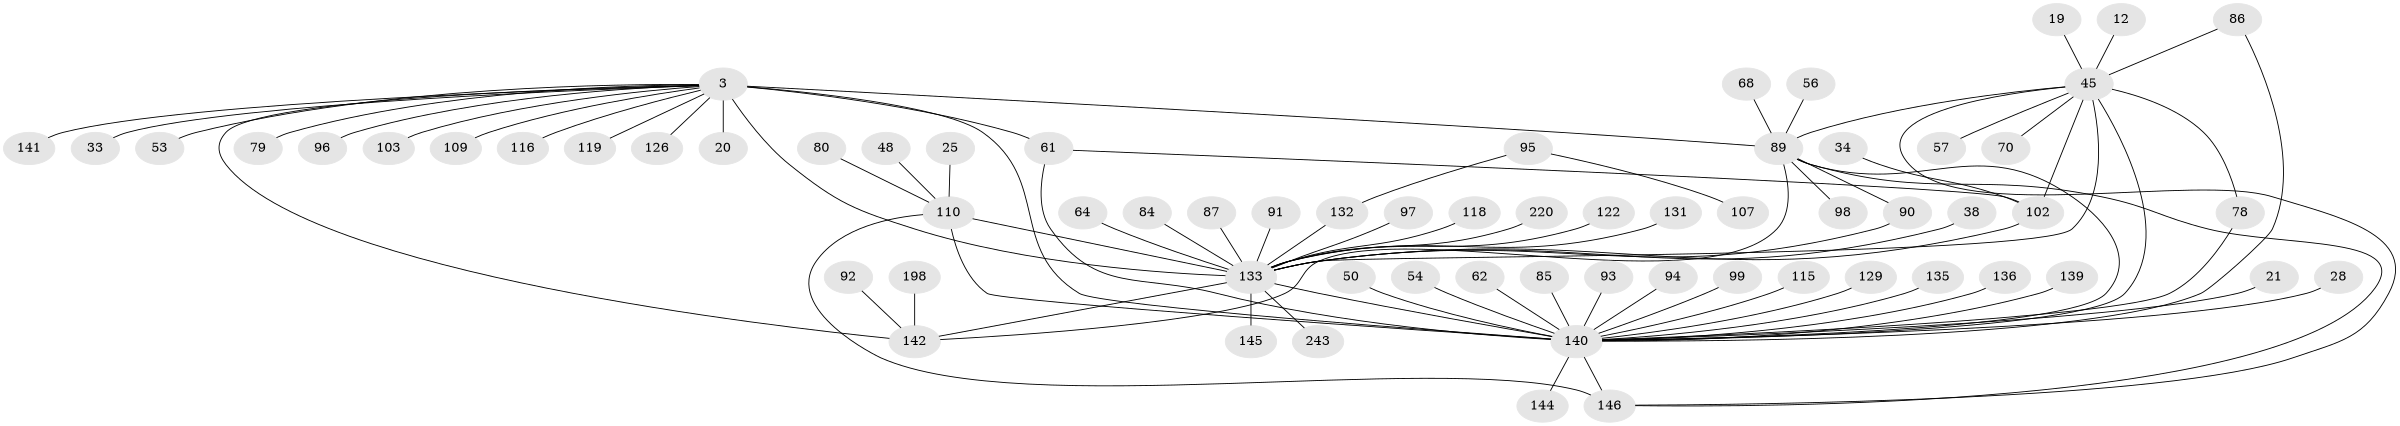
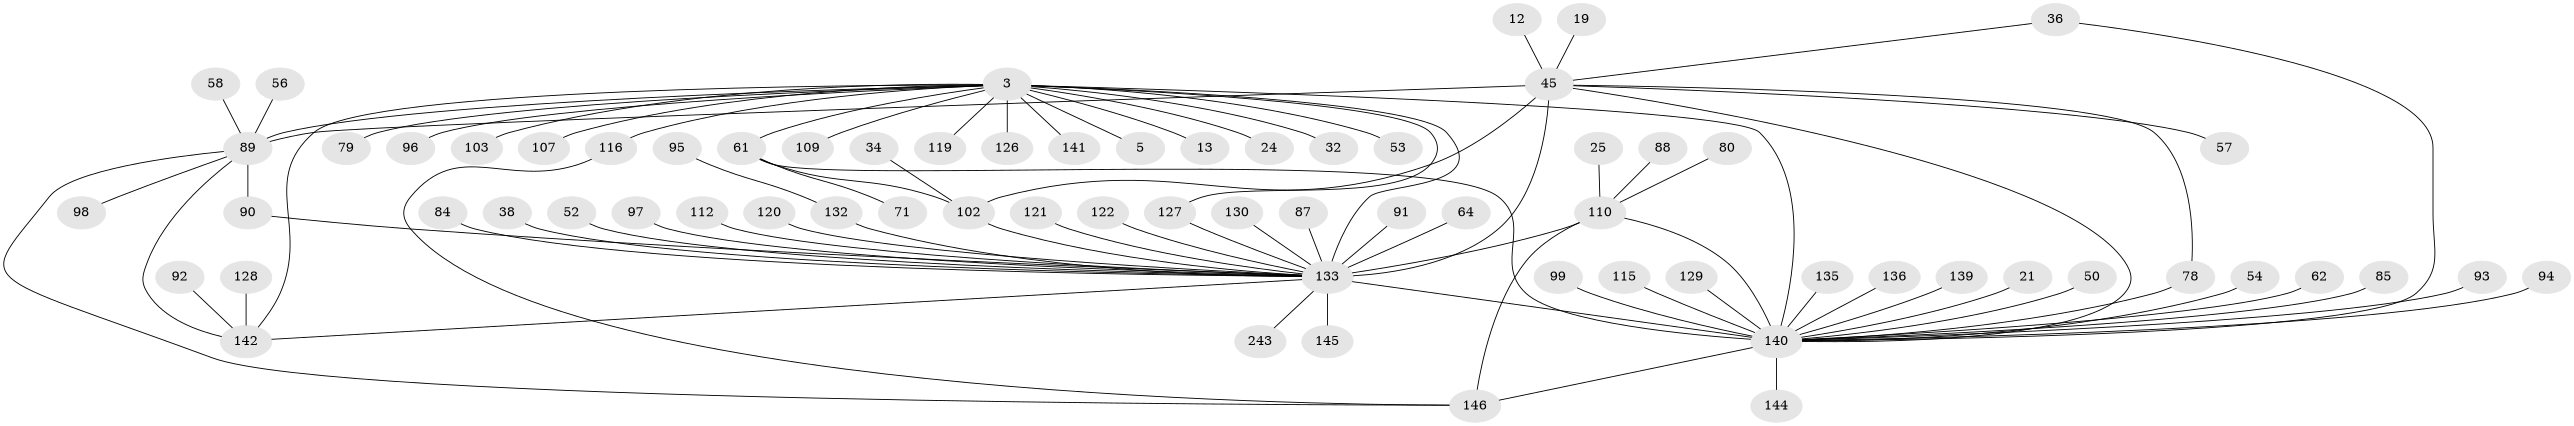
node "86": label "86" -> "36"
node "68": label "68" -> "58"
node "33": label "33" -> "32"
node "20": label "20" -> "24"
node "48": label "48" -> "88"
node "5": added
node "13": added
node "70": removed
edge "95" -- "107": now "3" -- "107"
node "52": added
node "71": added
node "121": added
node "127": added
node "118": label "118" -> "112"
node "220": label "220" -> "120"
node "131": label "131" -> "130"
node "198": label "198" -> "128"
node "28": removed
edge "89" -- "140": removed
edge "45" -- "146": now "116" -- "146"
